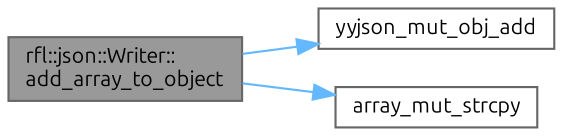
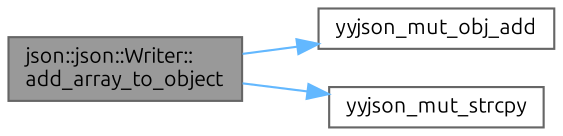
node "rfl::json::Writer:: add_array_to_object": label "rfl::json::Writer:: add_array_to_object" -> "json::json::Writer:: add_array_to_object"
node "array_mut_strcpy": label "array_mut_strcpy" -> "yyjson_mut_strcpy"
